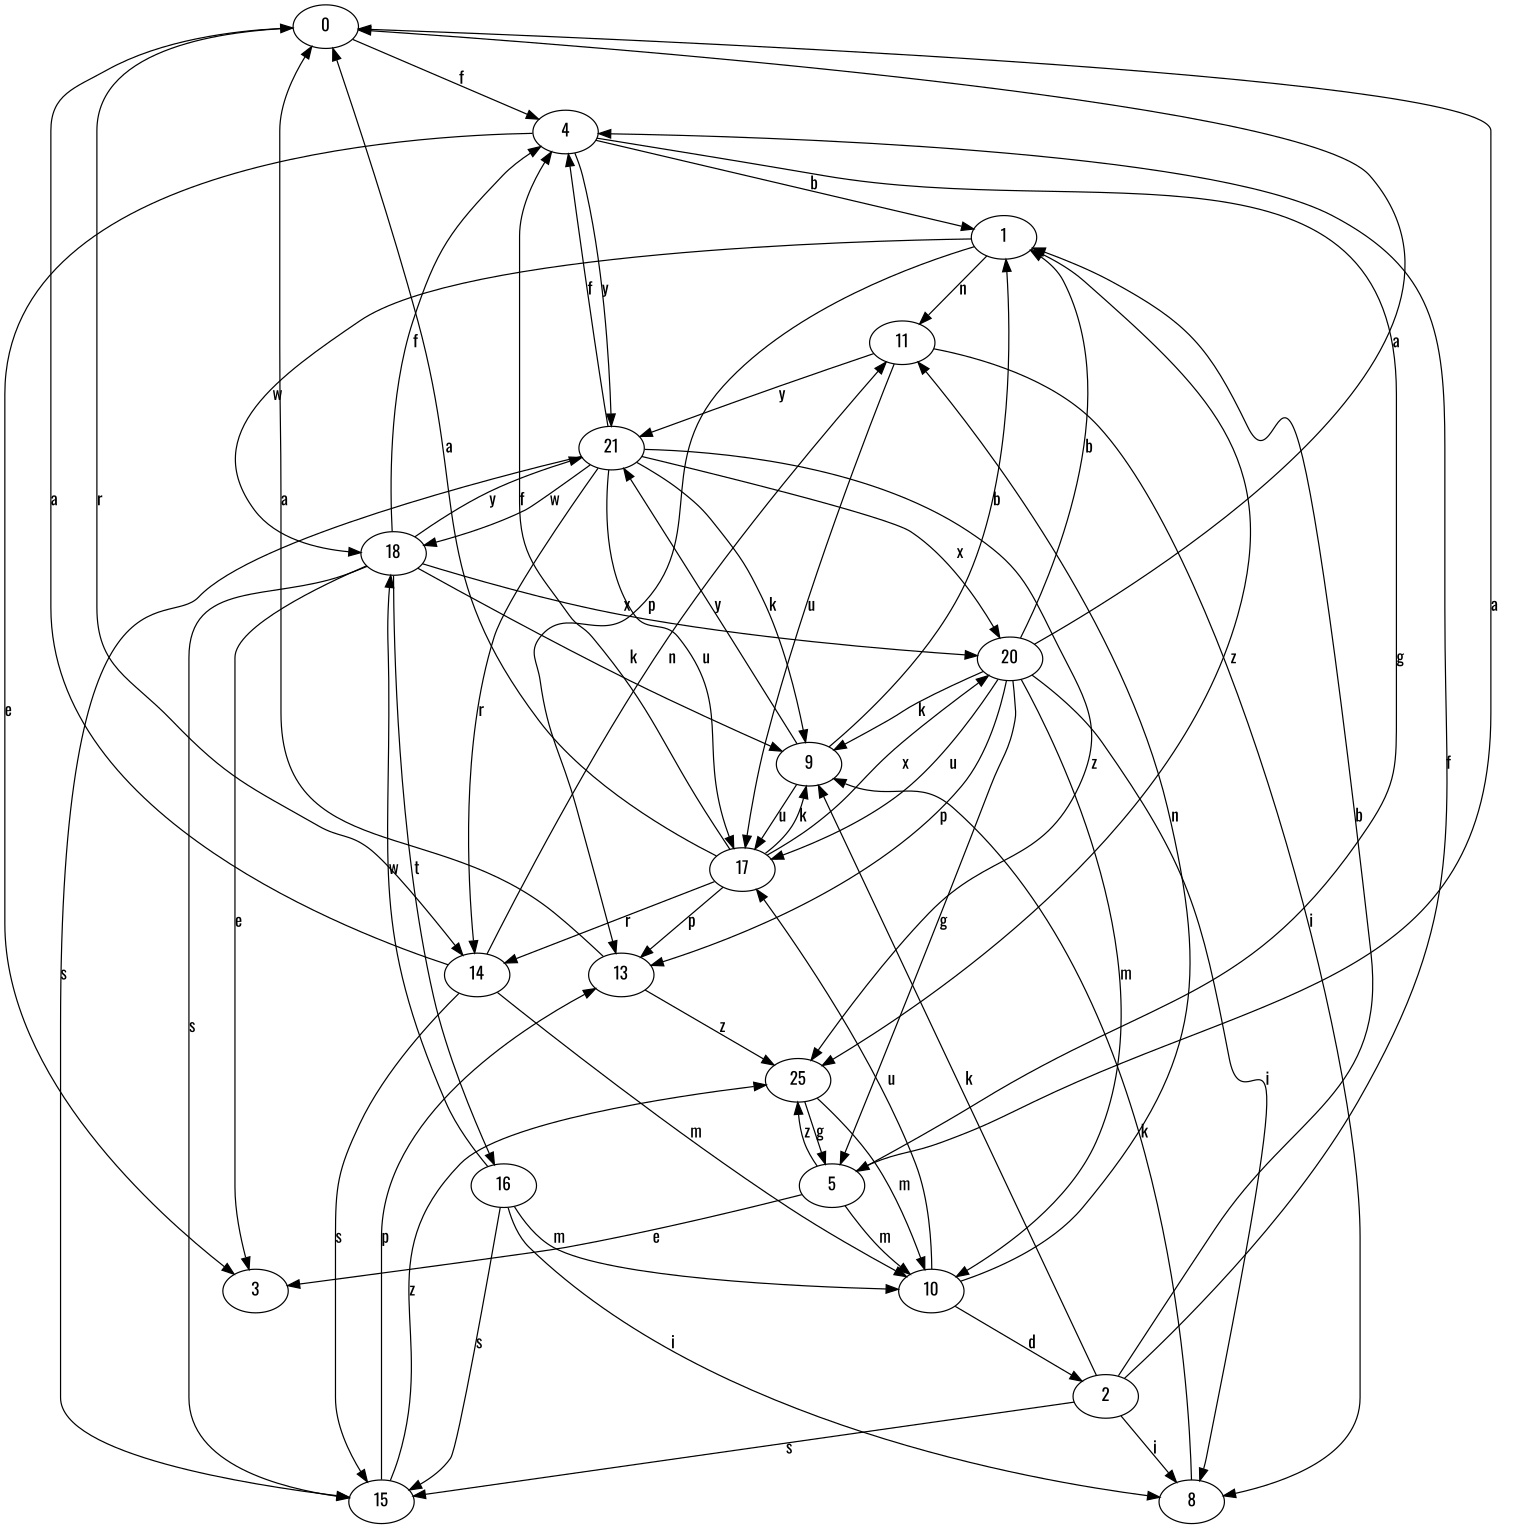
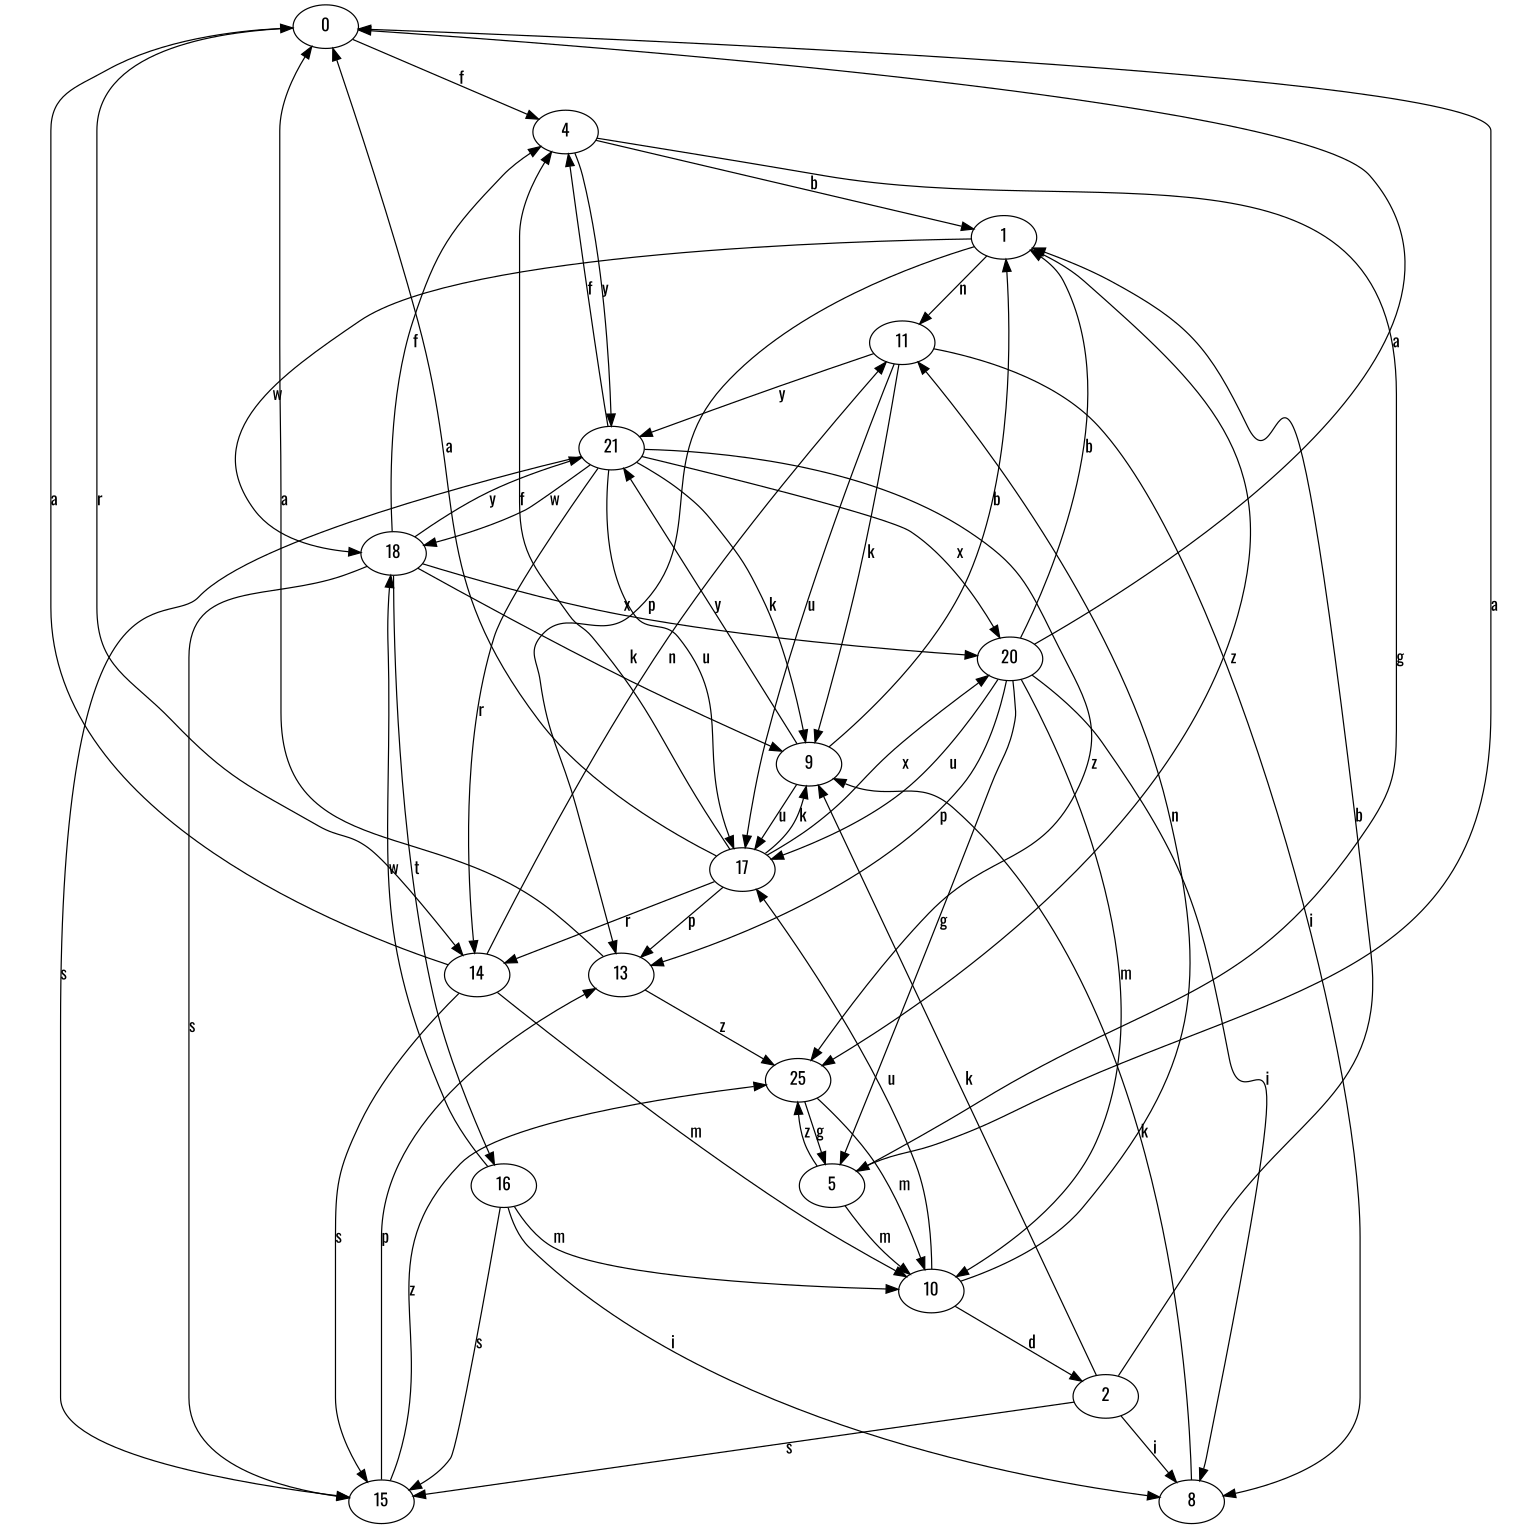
edge "2" -> "4": removed, label "f"
edge "20" -> "9": now "11" -> "9"
node "3": removed
